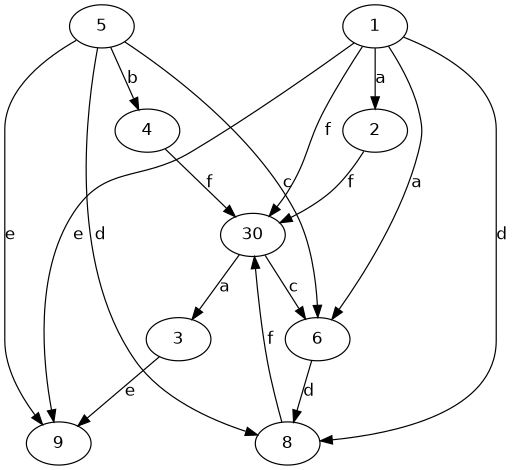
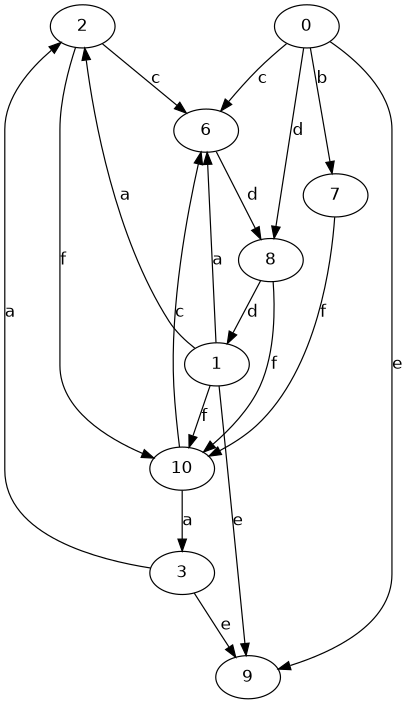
node "5": label "5" -> "0"
edge "2" -> "6": added, label "c"
node "4": label "4" -> "7"
node "30": label "30" -> "10"
edge "1" -> "8": reversed
edge "3" -> "2": added, label "a"
